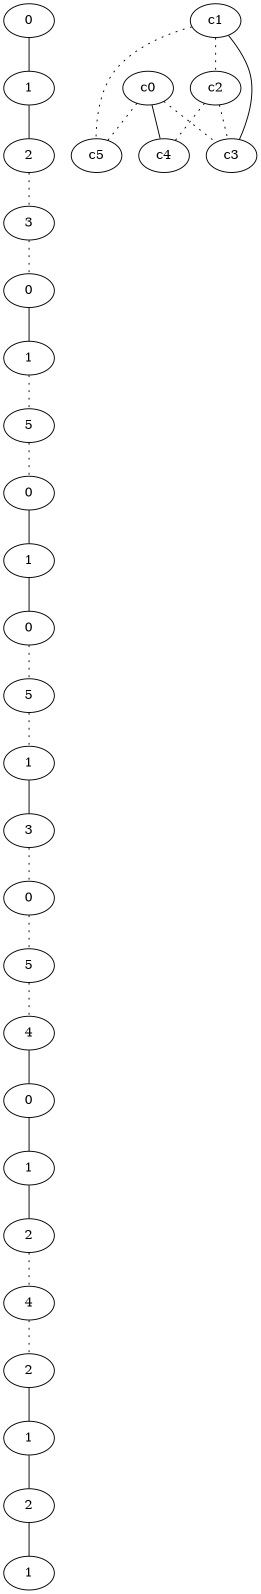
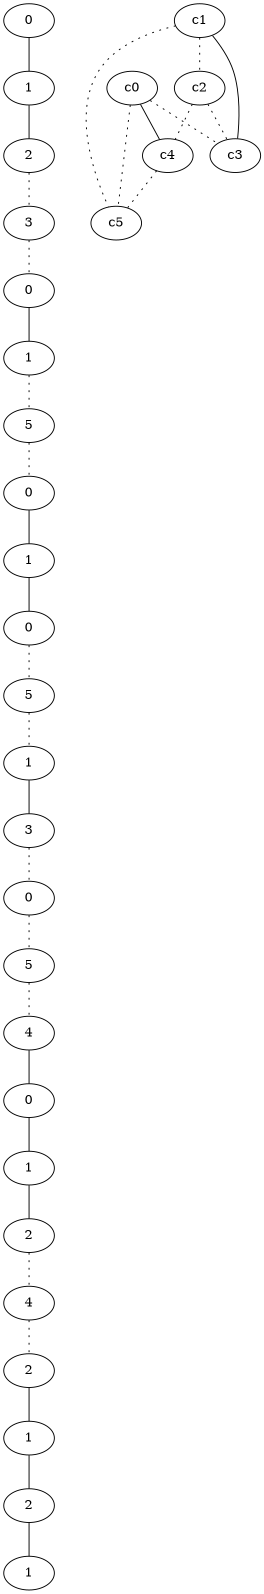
edge "c4" -- "c5": added
